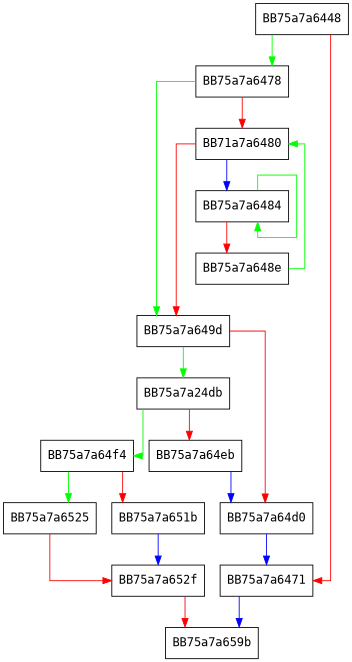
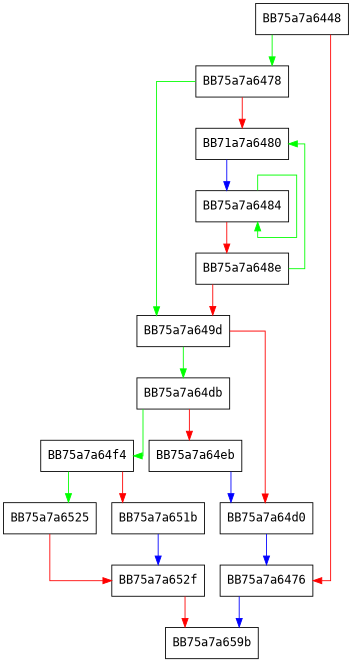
edge "BB71a7a6480" -> "BB75a7a649d": now "BB75a7a648e" -> "BB75a7a649d"
node "BB75a7a24db": label "BB75a7a24db" -> "BB75a7a64db"
node "BB75a7a6471": label "BB75a7a6471" -> "BB75a7a6476"
